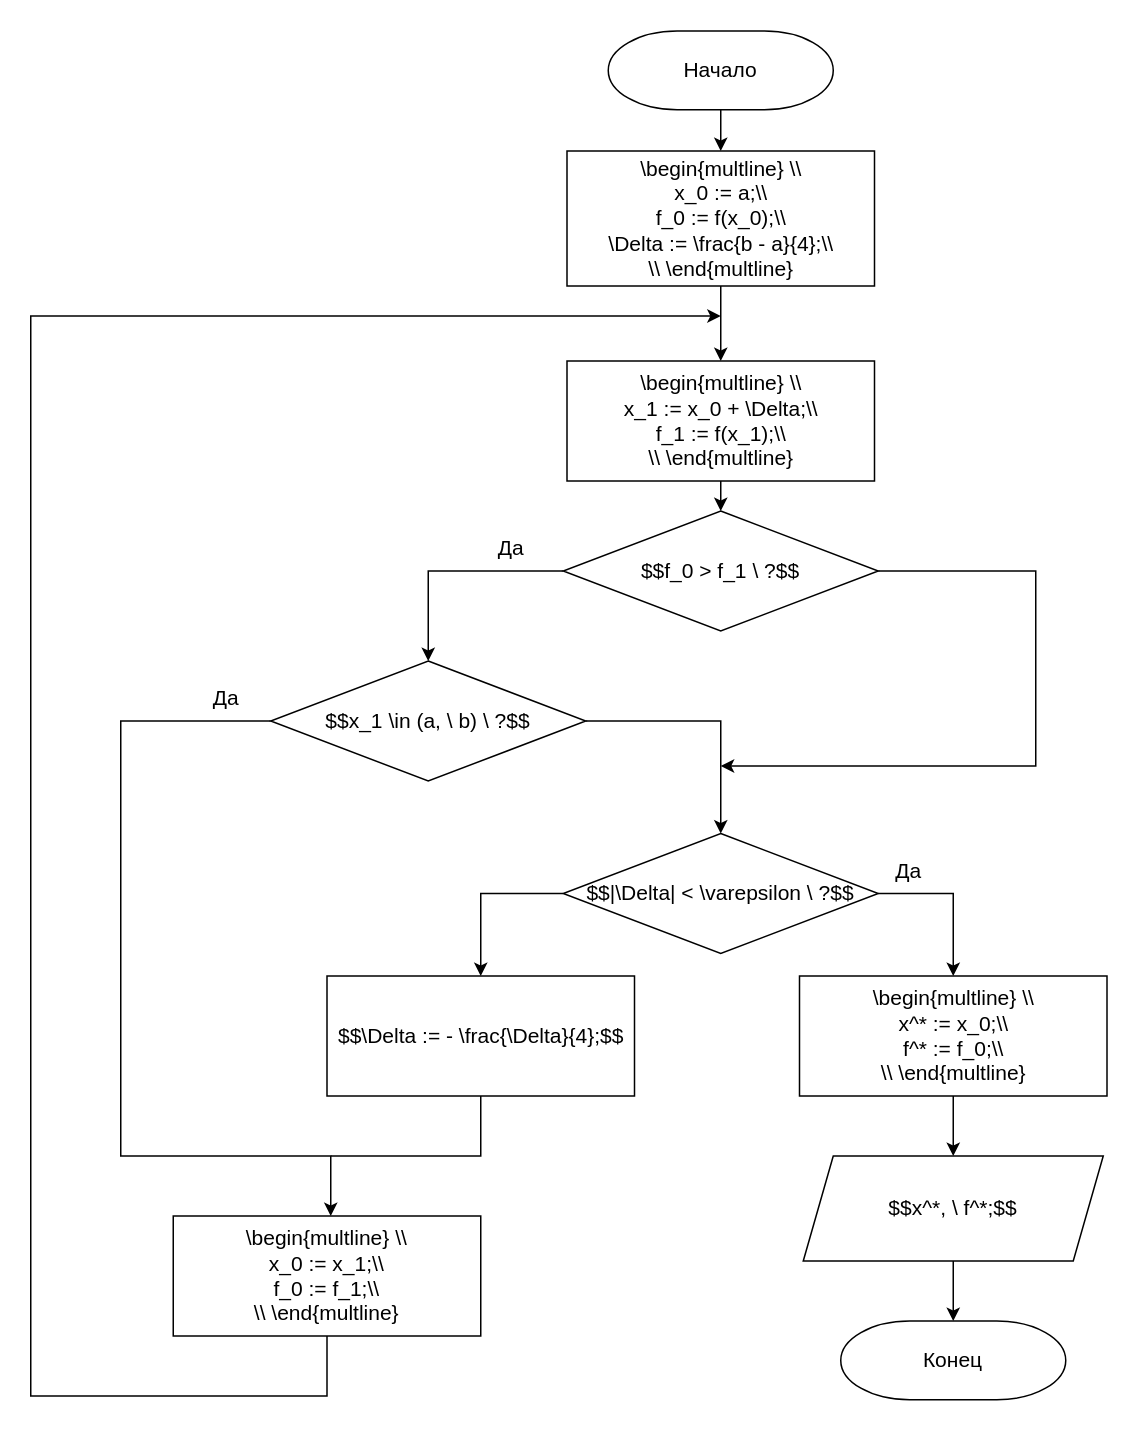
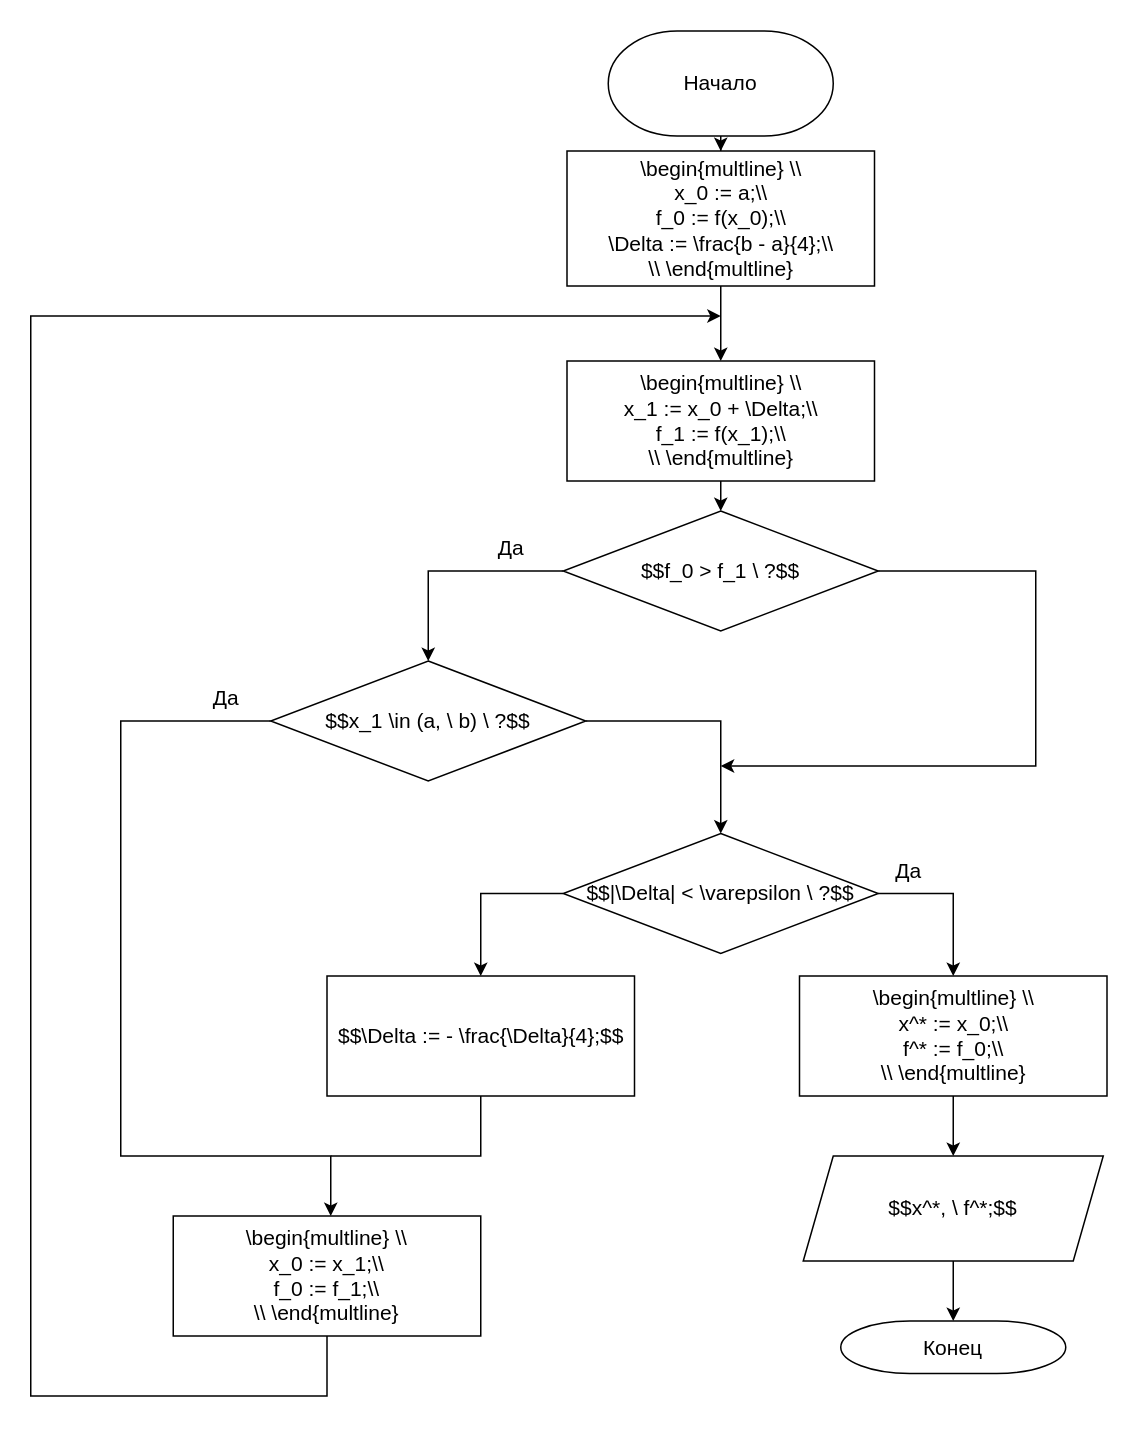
node "Начало": size 225x79 -> 225x105
node "Конец": size 225x79 -> 225x53
